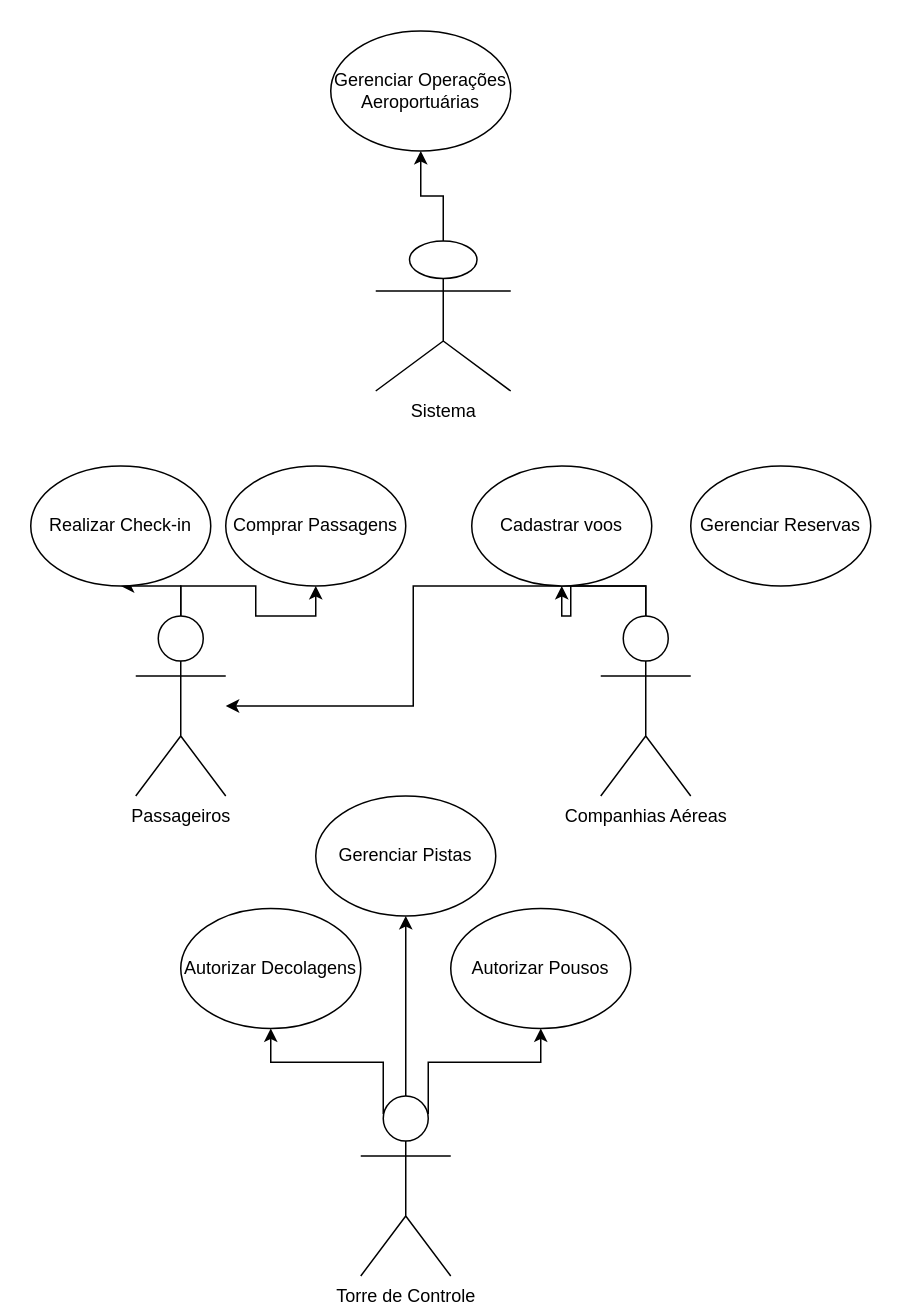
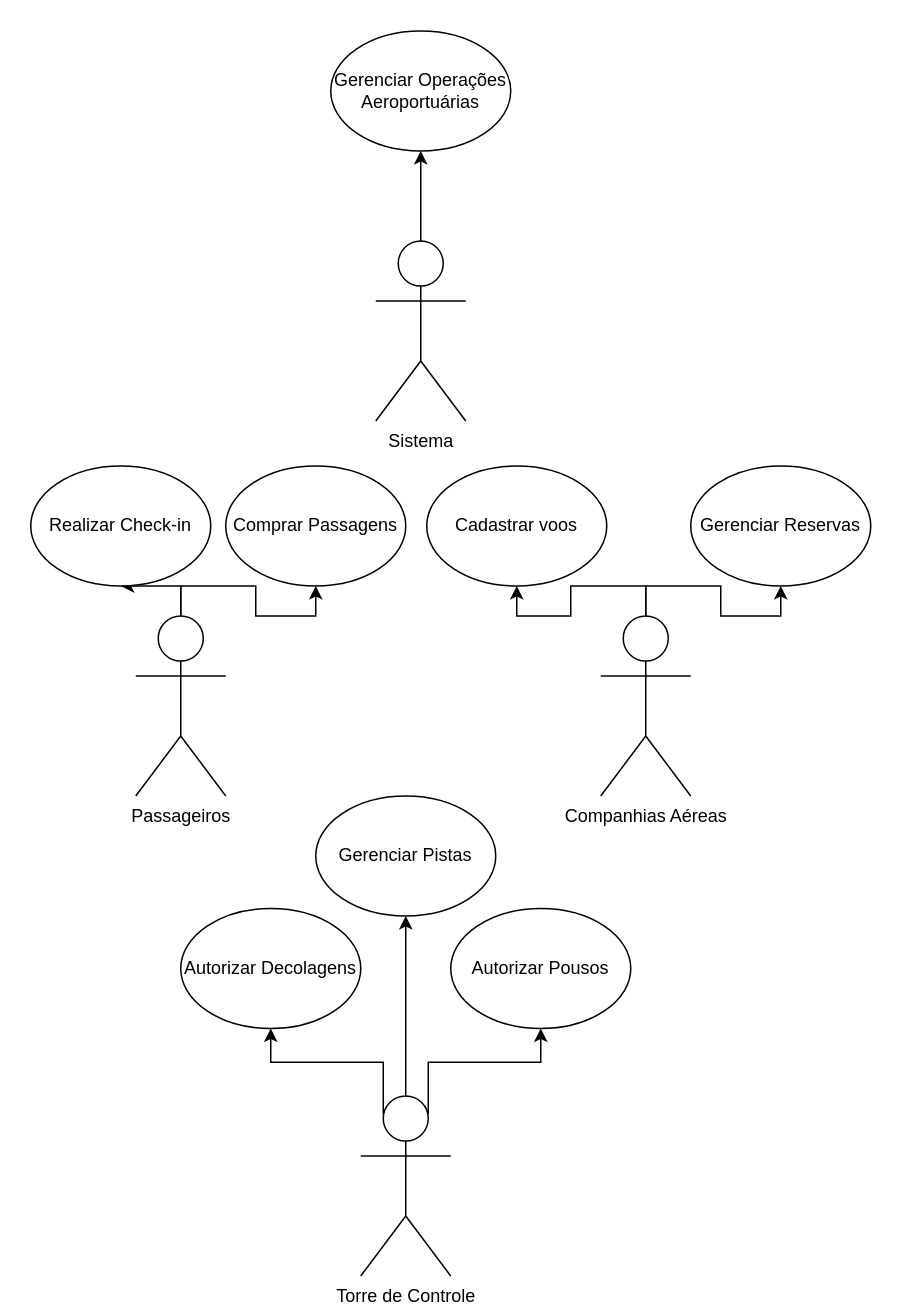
node "Sistema": size 135x150 -> 90x180
node "Cadastrar voos": moved (562, 526) -> (517, 526)
edge "Companhias Aéreas" -> "Passageiros": now "Companhias Aéreas" -> "Gerenciar Reservas"
